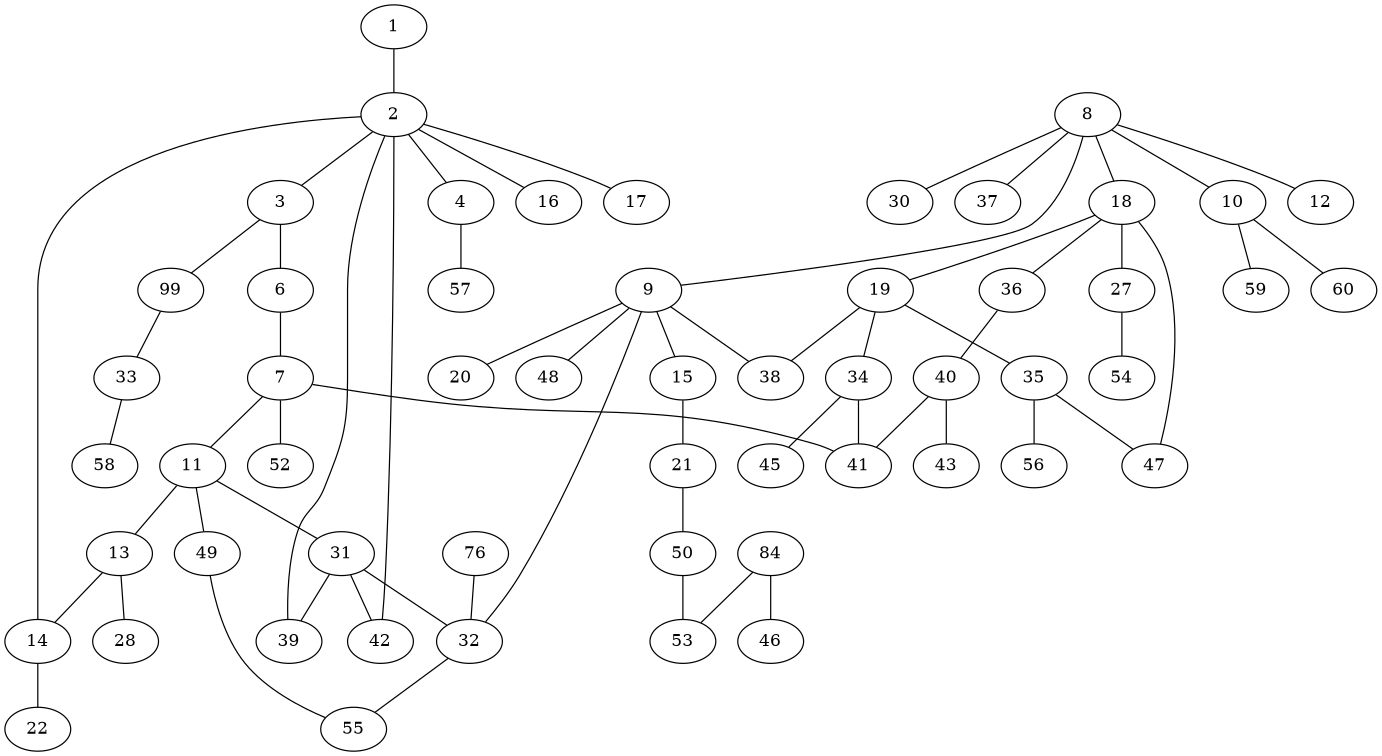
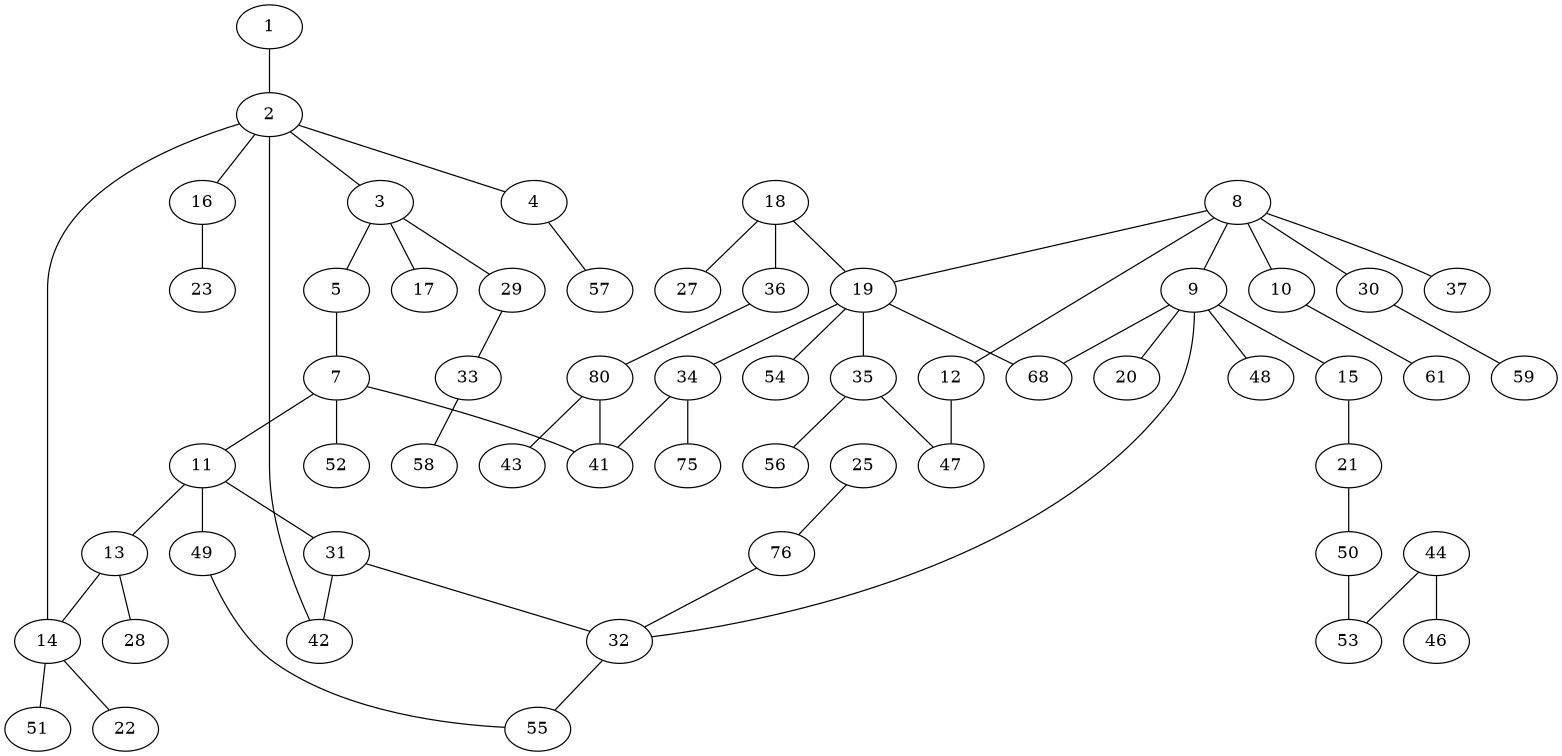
edge "2" -- "17": now "3" -- "17"
edge "8" -- "18": now "8" -- "19"
edge "10" -- "59": now "30" -- "59"
node "99": label "99" -> "29"
node "23": added
node "6": label "6" -> "5"
node "60": label "60" -> "61"
edge "18" -- "47": now "12" -- "47"
edge "27" -- "54": now "19" -- "54"
node "38": label "38" -> "68"
node "40": label "40" -> "80"
node "45": label "45" -> "75"
node "25": added
node "84": label "84" -> "44"
node "39": removed
node "51": added
